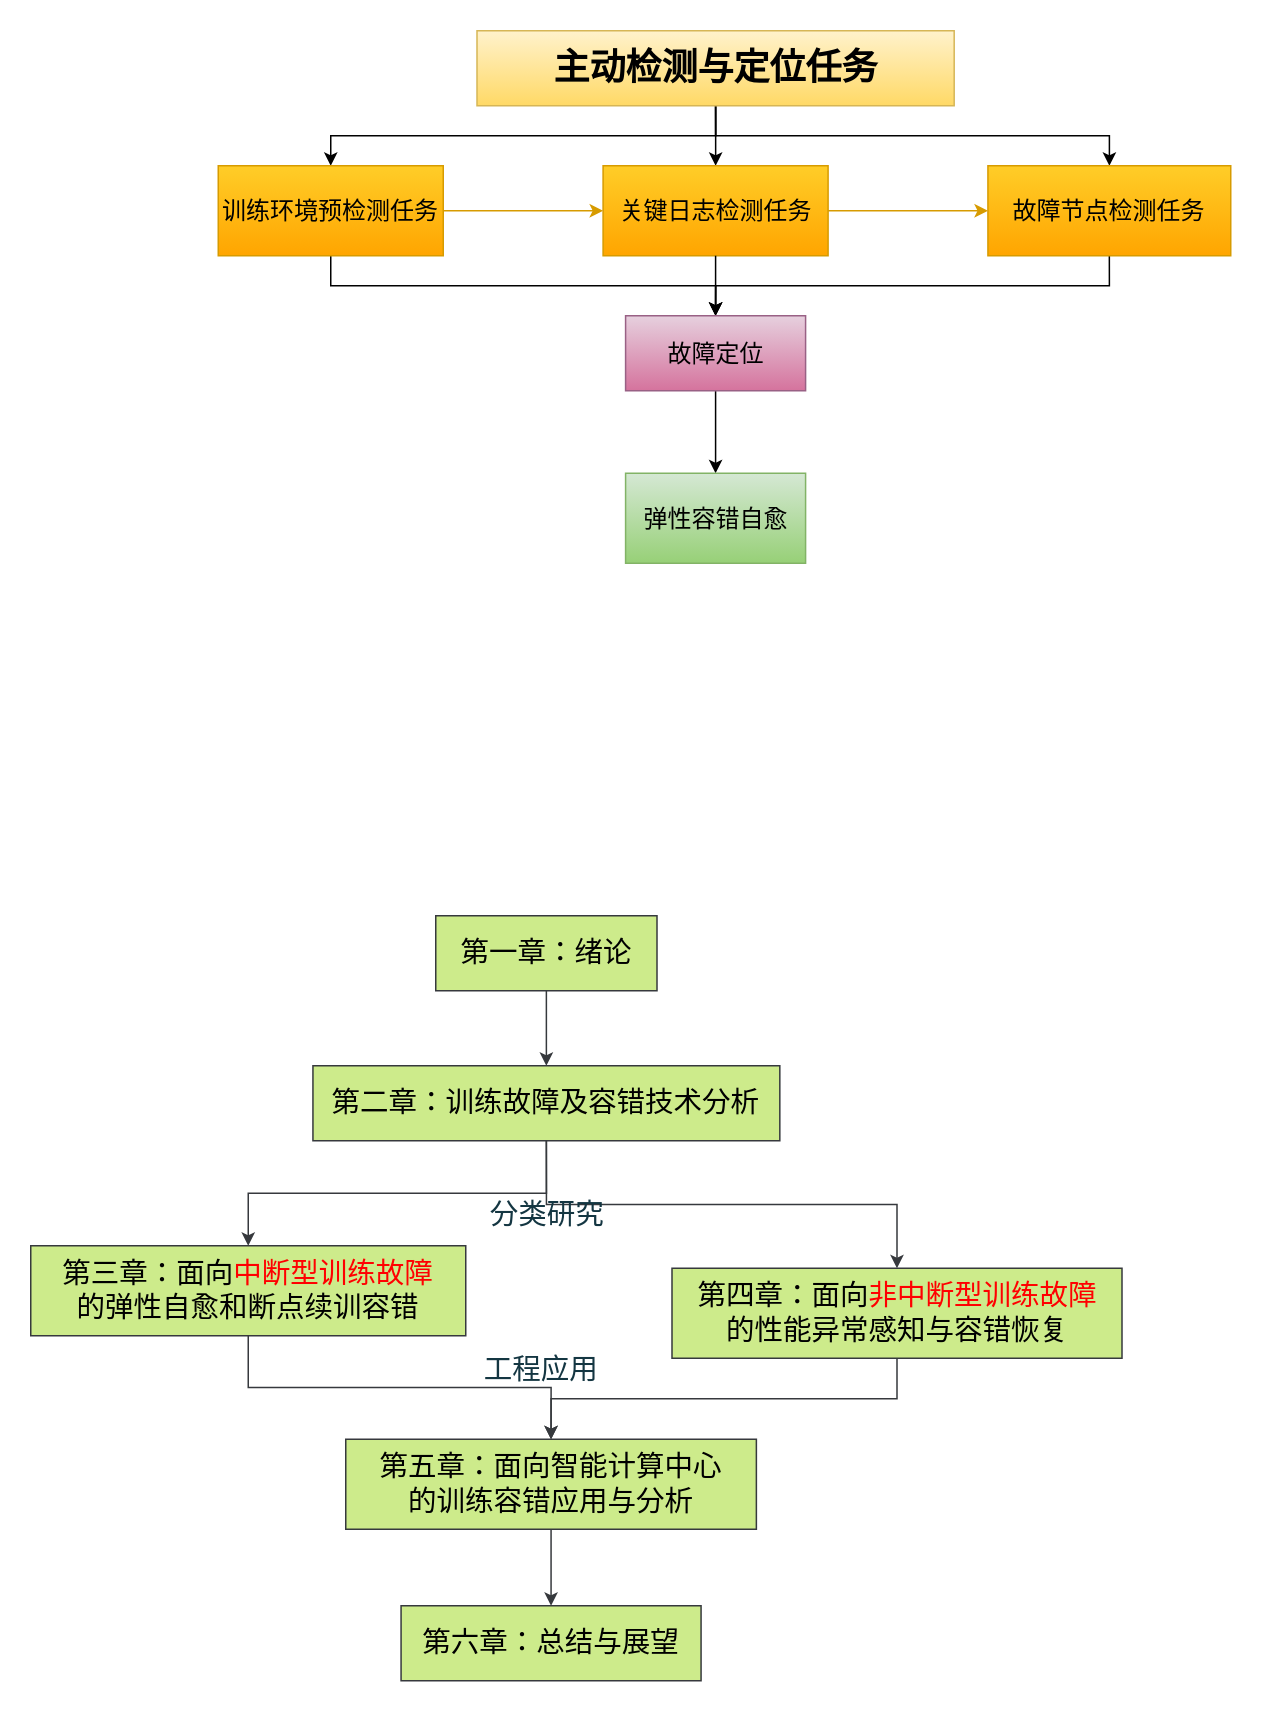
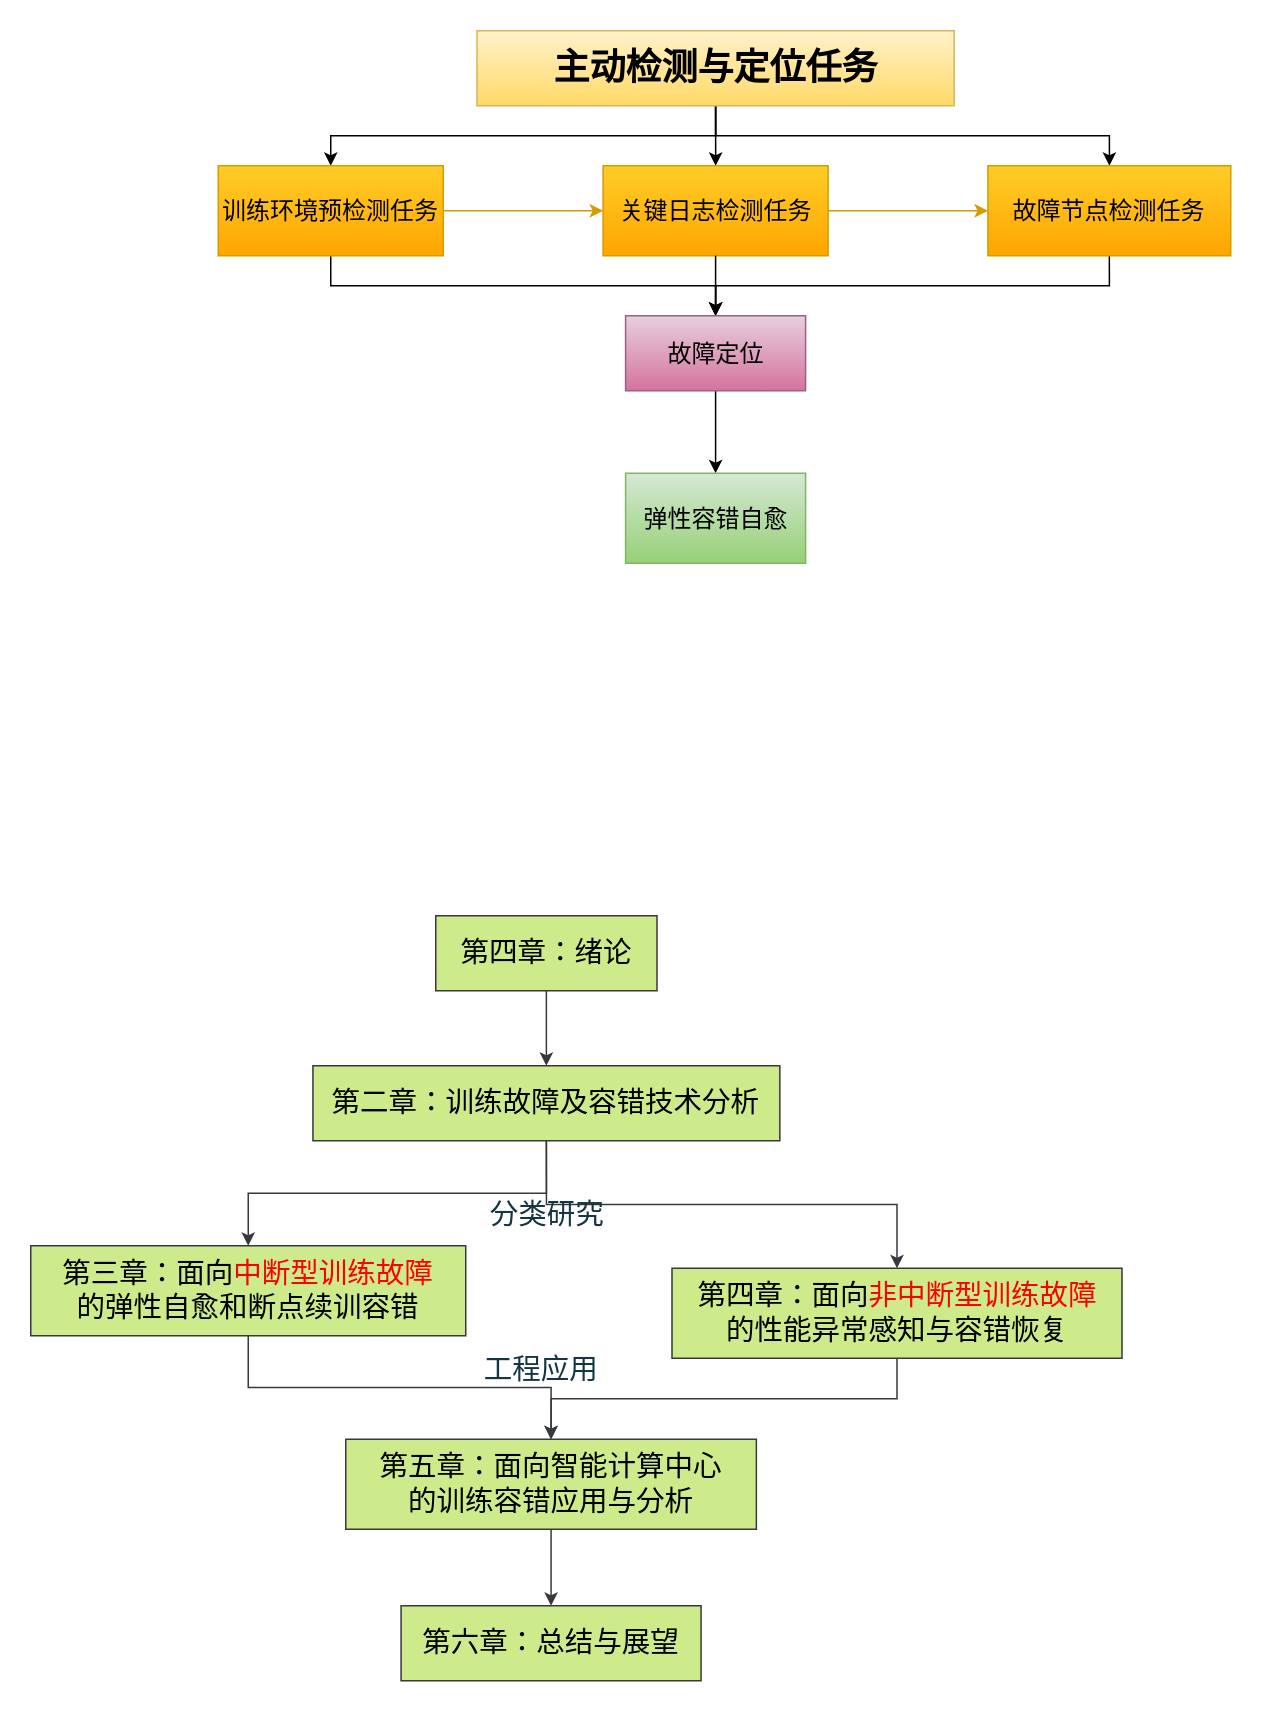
node "第一章：绪论": label "第一章：绪论" -> "第四章：绪论"
